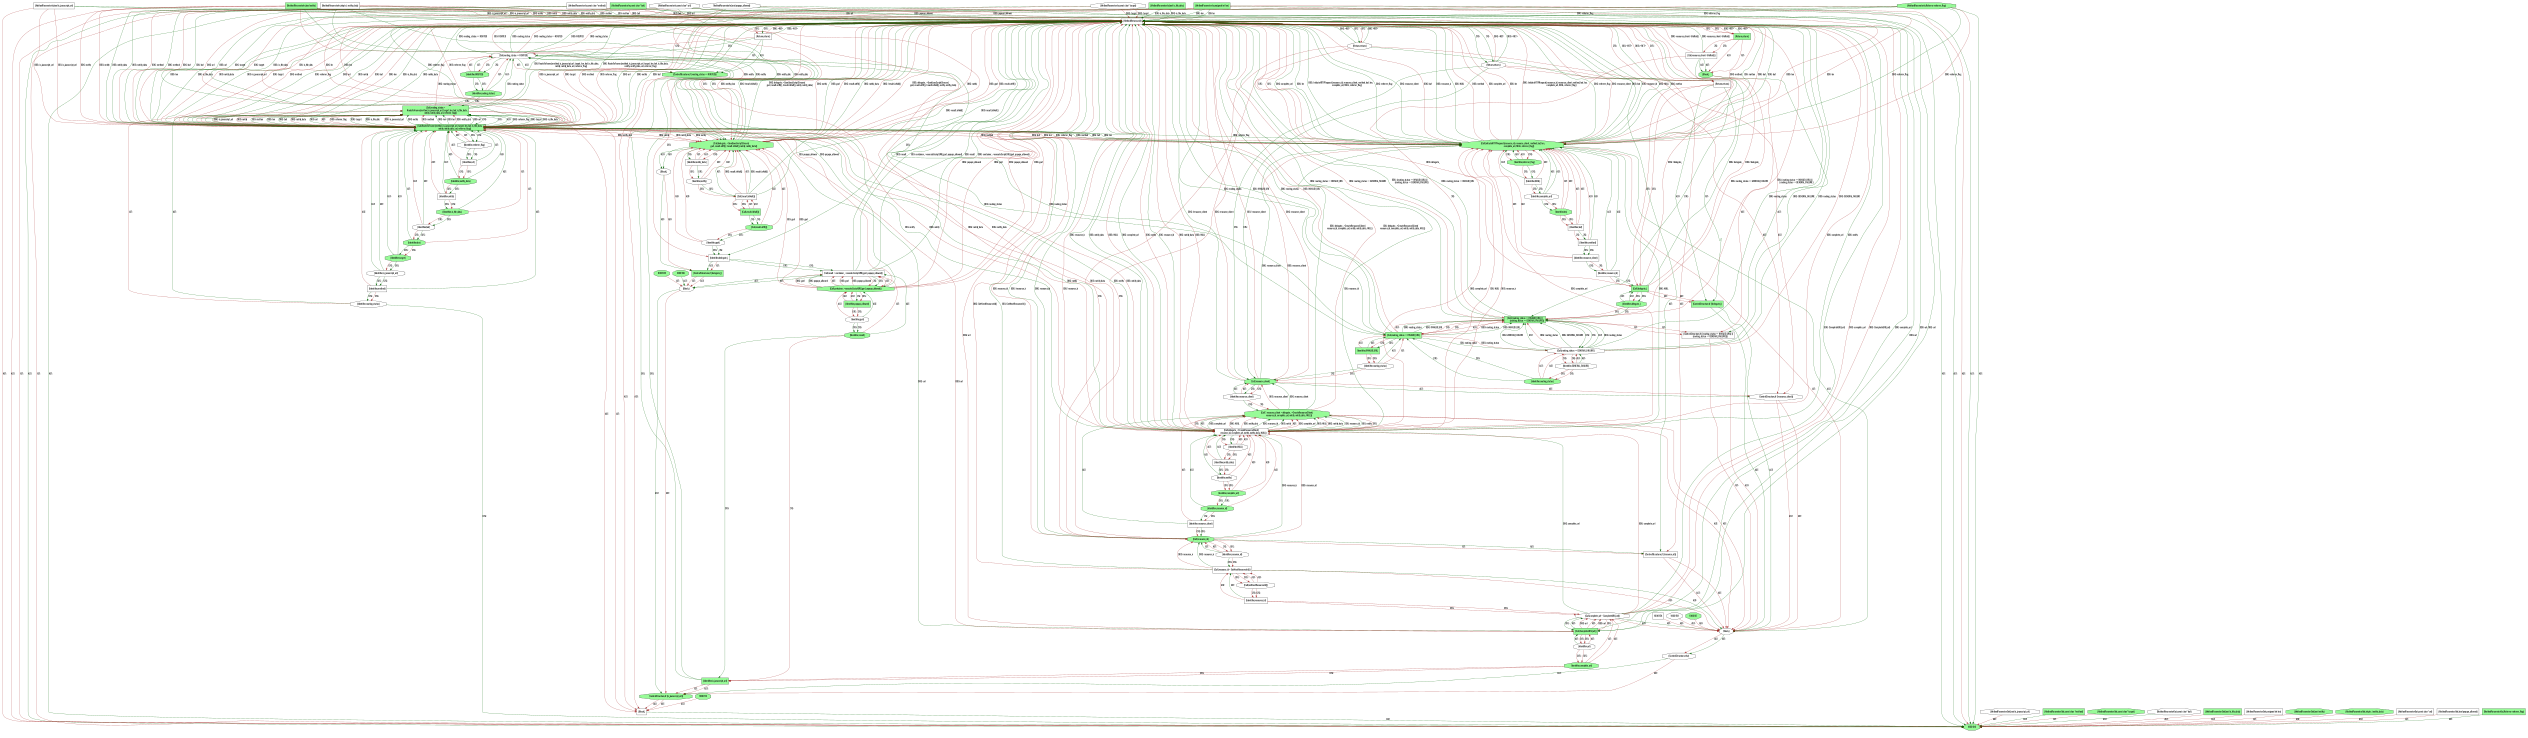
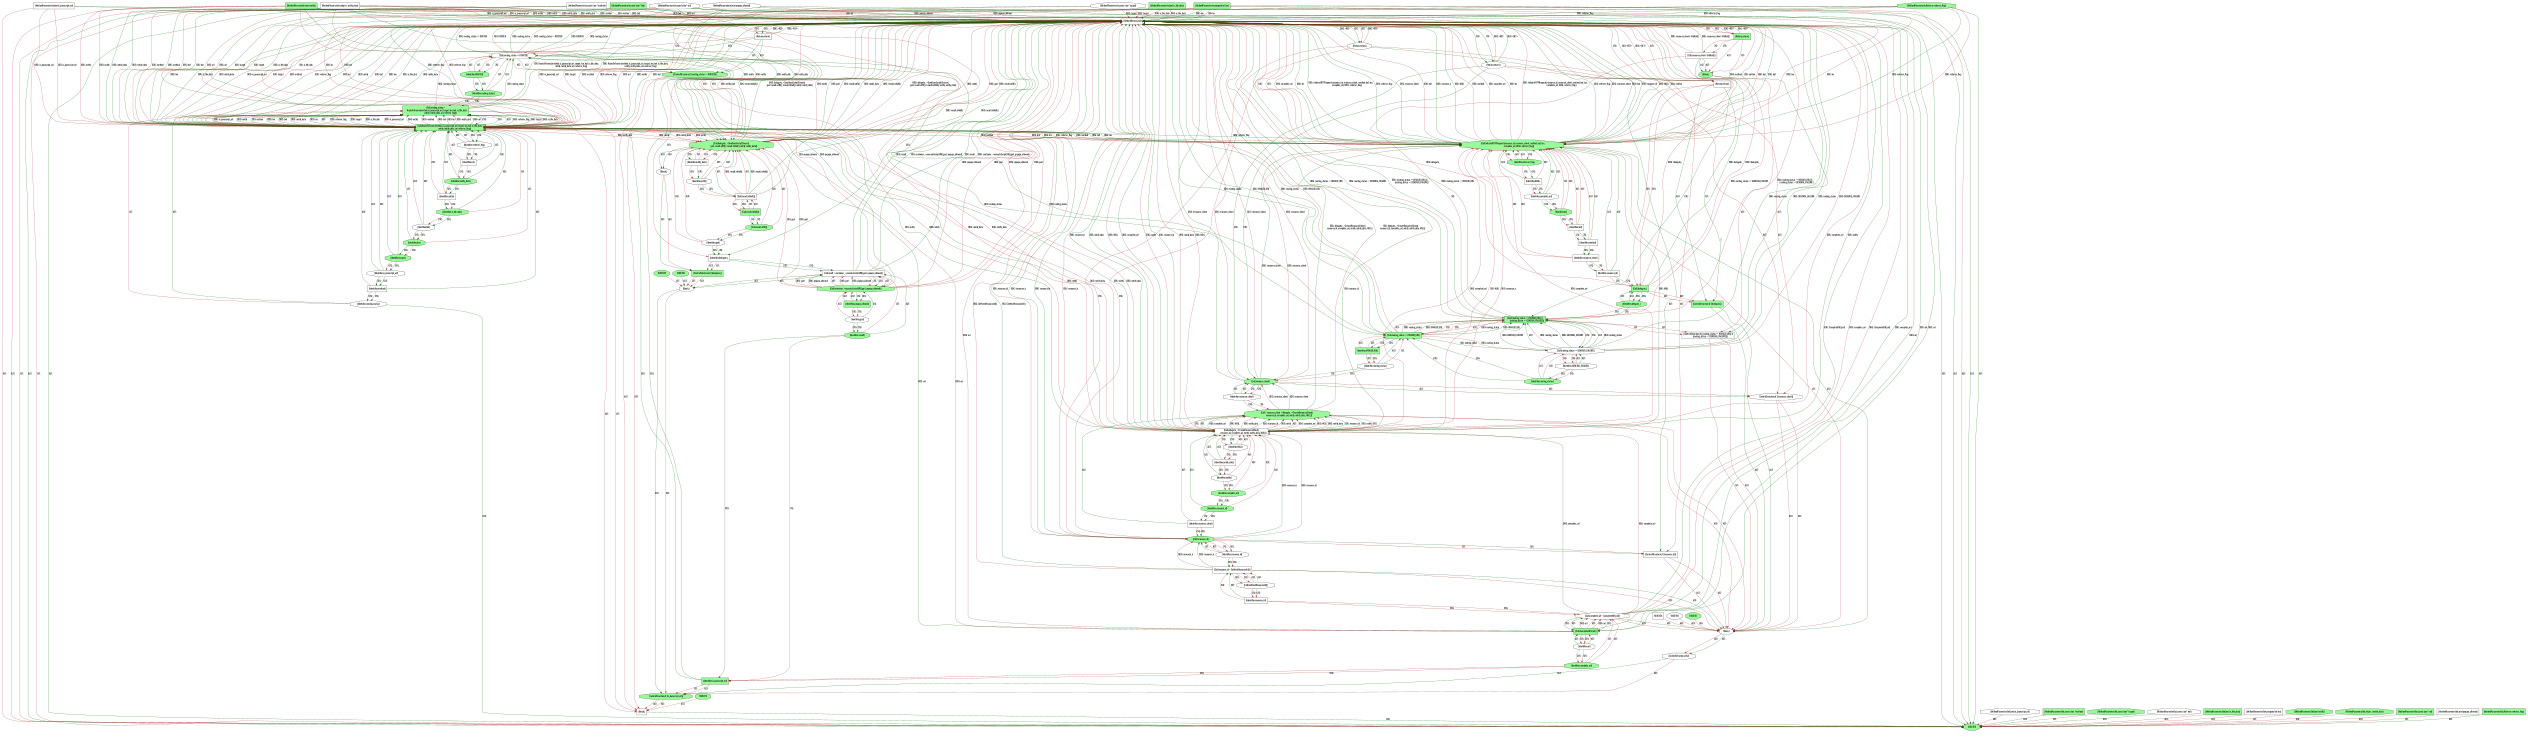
node "(MethodParameterOut,const char* url)": fillcolor white -> palegreen
